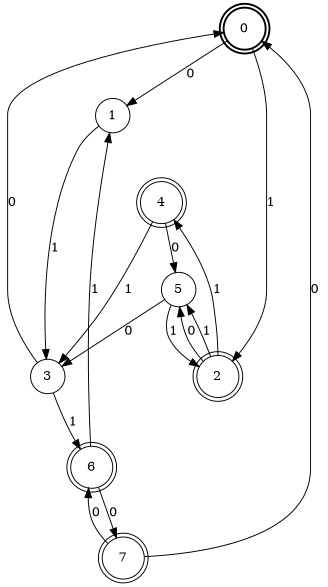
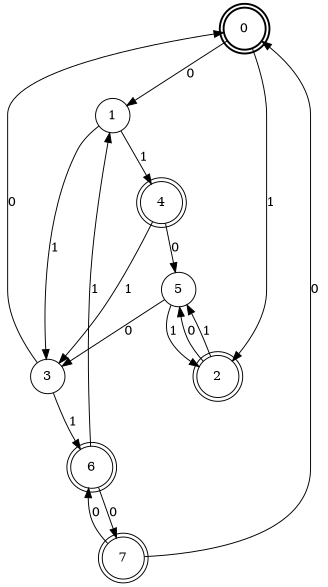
edge "2" -> "4": now "1" -> "4"
